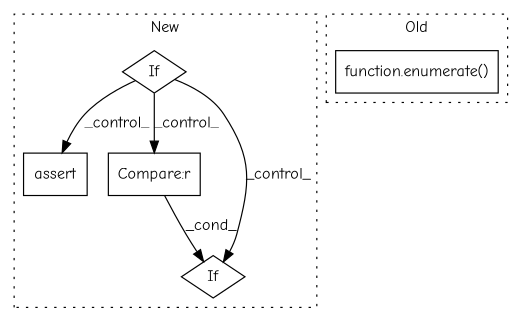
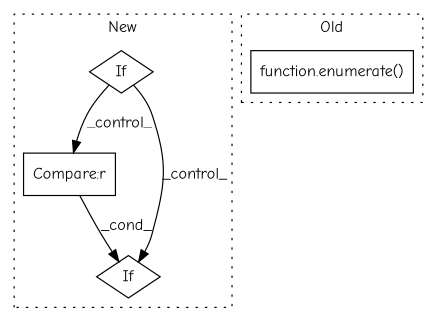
node "assert": removed
